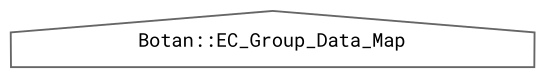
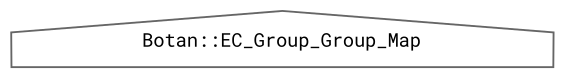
node "Botan::EC_Group_Data_Map": label "Botan::EC_Group_Data_Map" -> "Botan::EC_Group_Group_Map"
